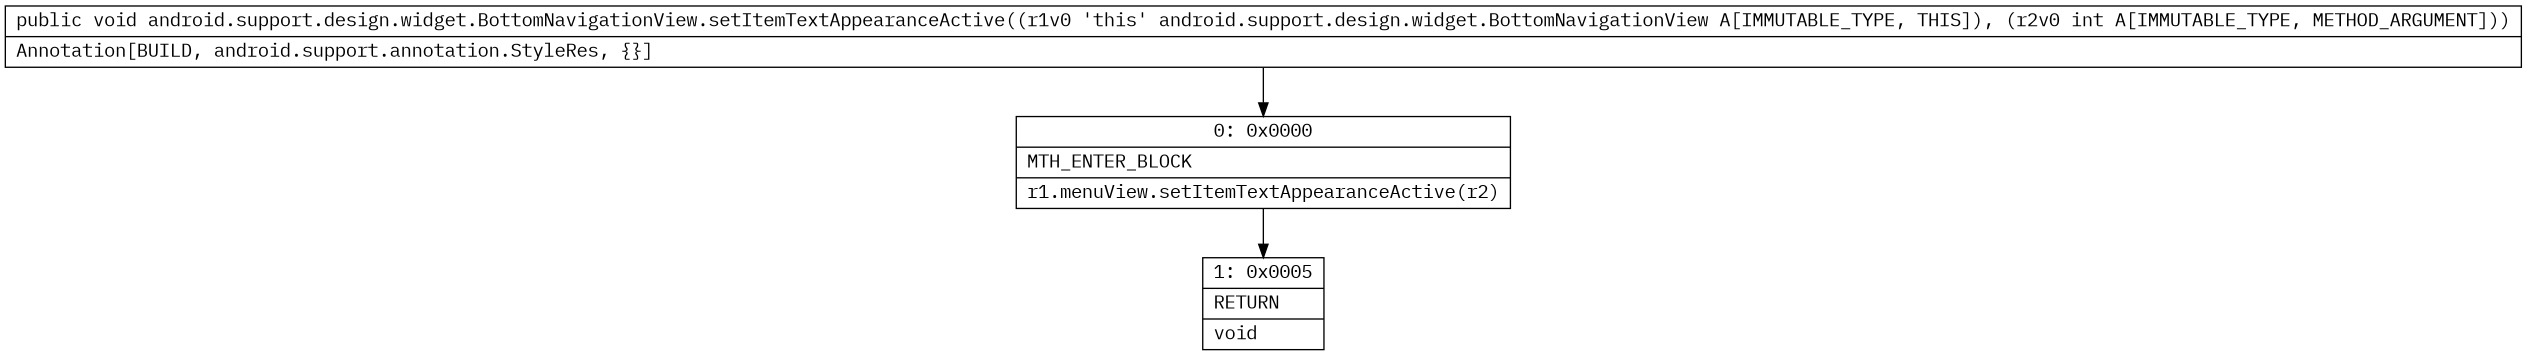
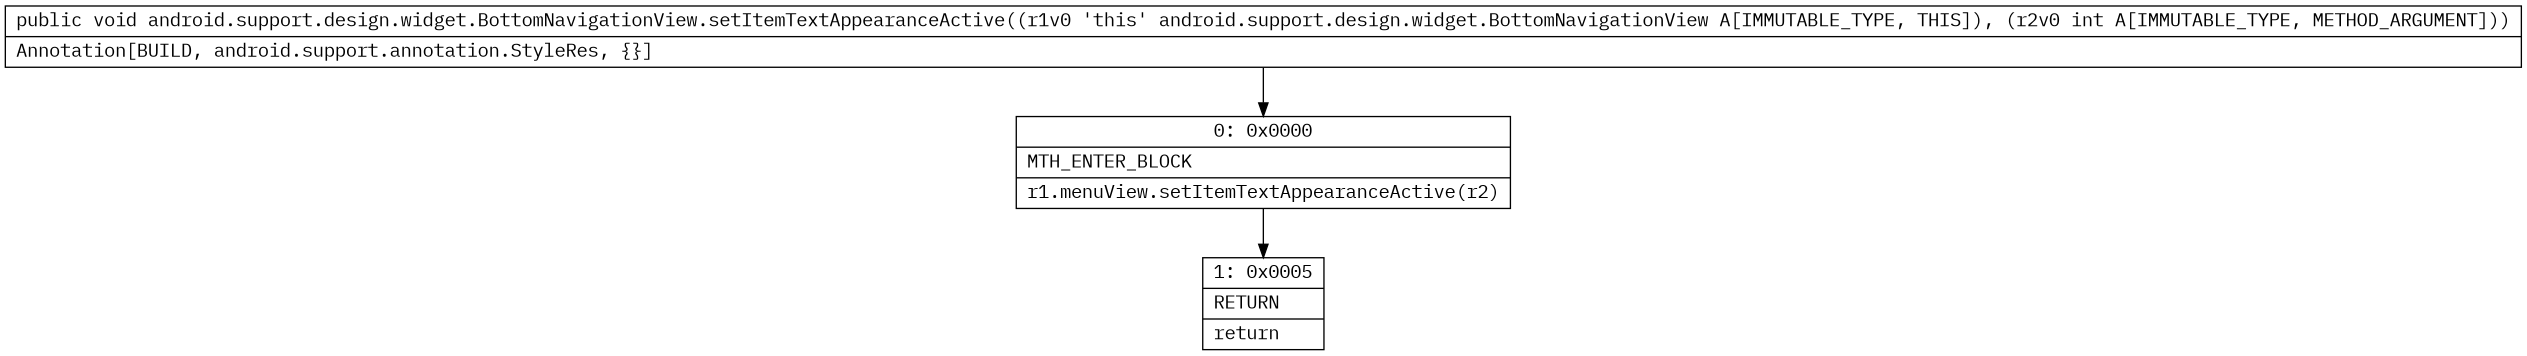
node "1: 0x0005": text "void" -> "return"
